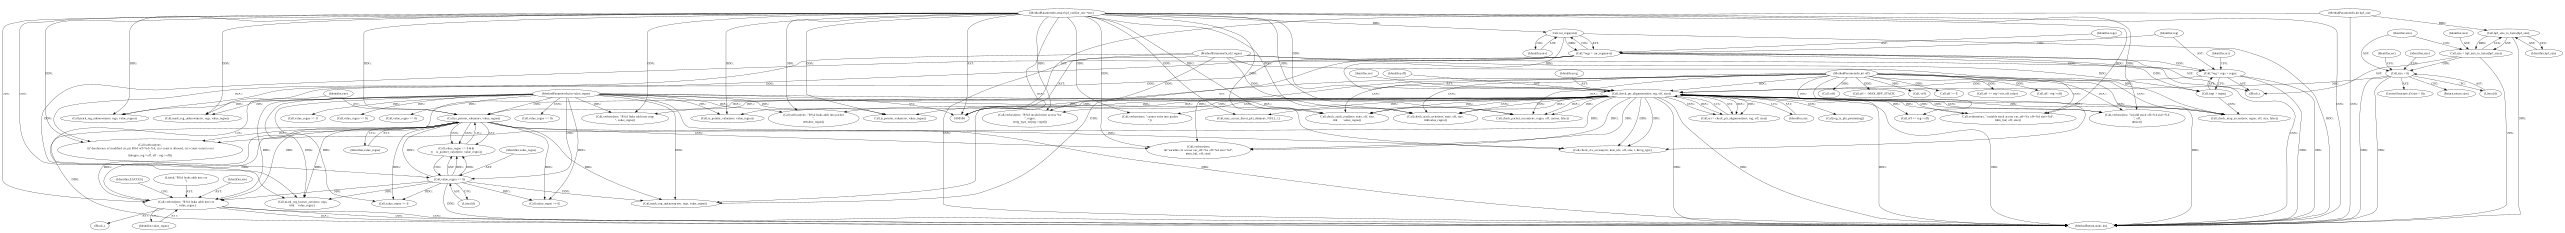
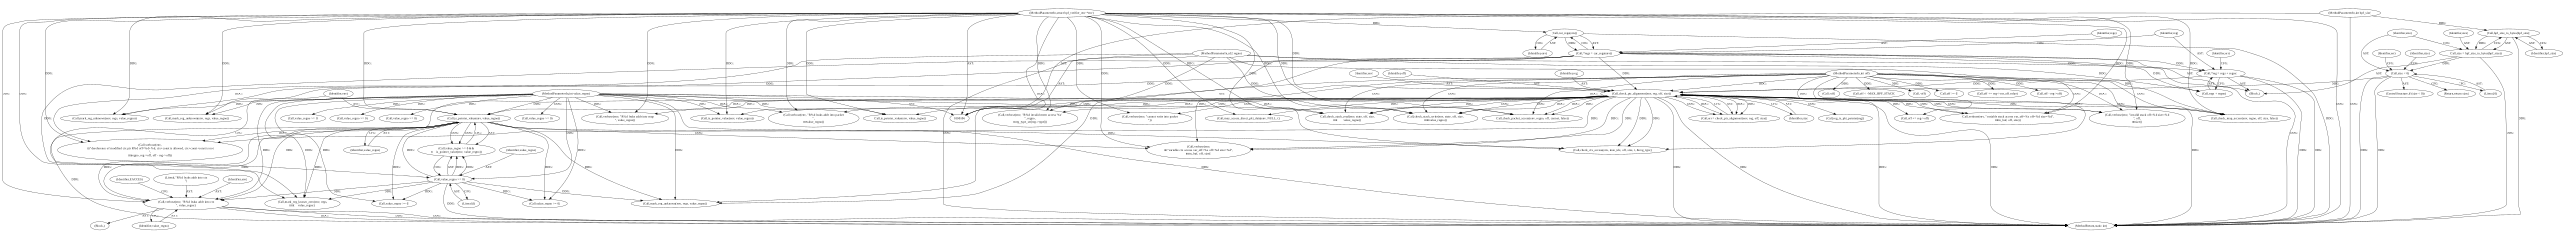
edge "(Call,cur_regs(env))" -> "(Call,check_ptr_alignment(env, reg, off, size))": now "(Call,*regs = cur_regs(env))" -> "(Call,check_ptr_alignment(env, reg, off, size))"
edge "(Call,regs + regno)" -> "(Call,check_map_access(env, regno, off, size, false))": now "(MethodParameterIn,struct bpf_verifier_env *env)" -> "(Call,check_map_access(env, regno, off, size, false))"
